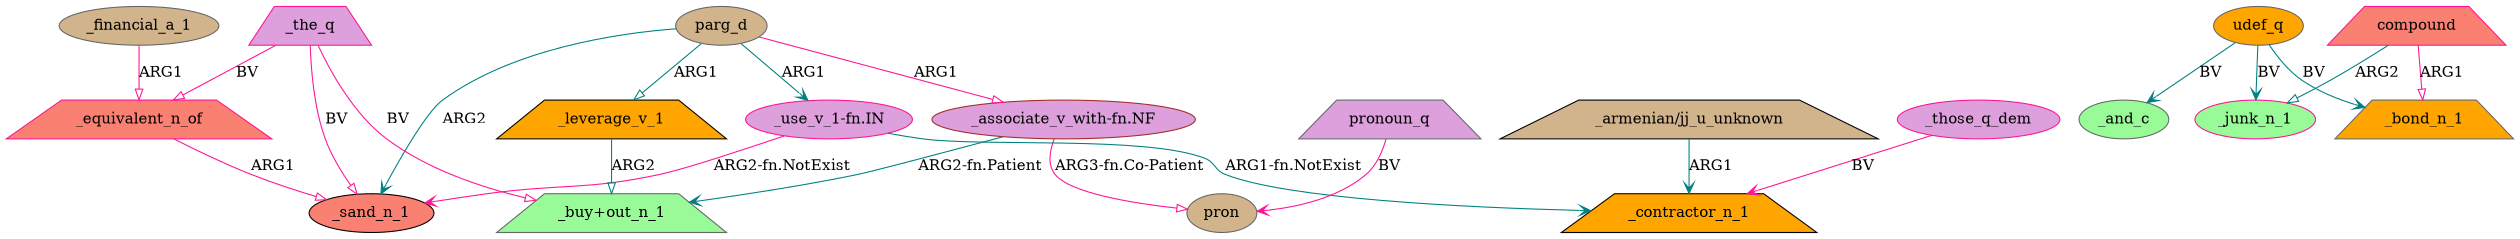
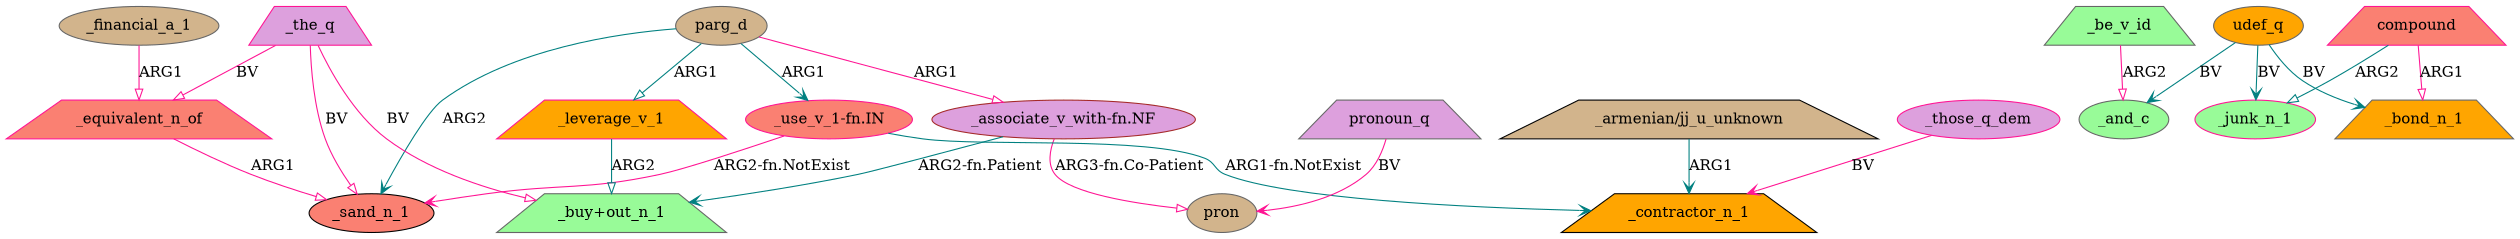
node "_be_v_id": added
node "_leverage_v_1": color black -> deeppink
node "_use_v_1-fn.IN": fillcolor plum -> salmon
